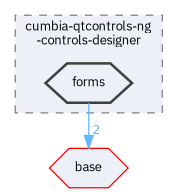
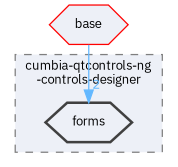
edge "forms" -> "base": reversed
